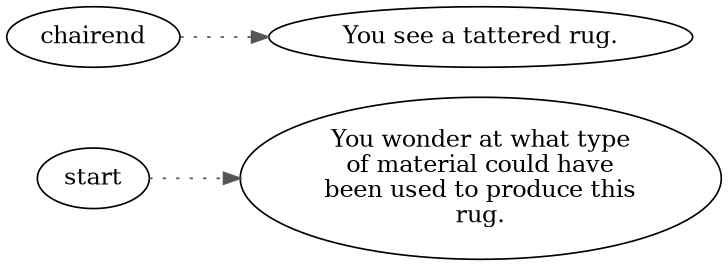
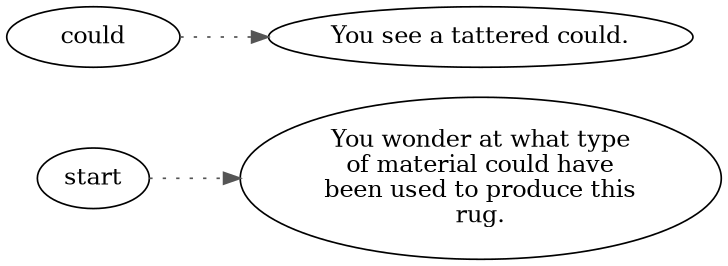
node "chairend": label "chairend" -> "could"
node "You see a tattered rug.": label "You see a tattered rug." -> "You see a tattered could."
